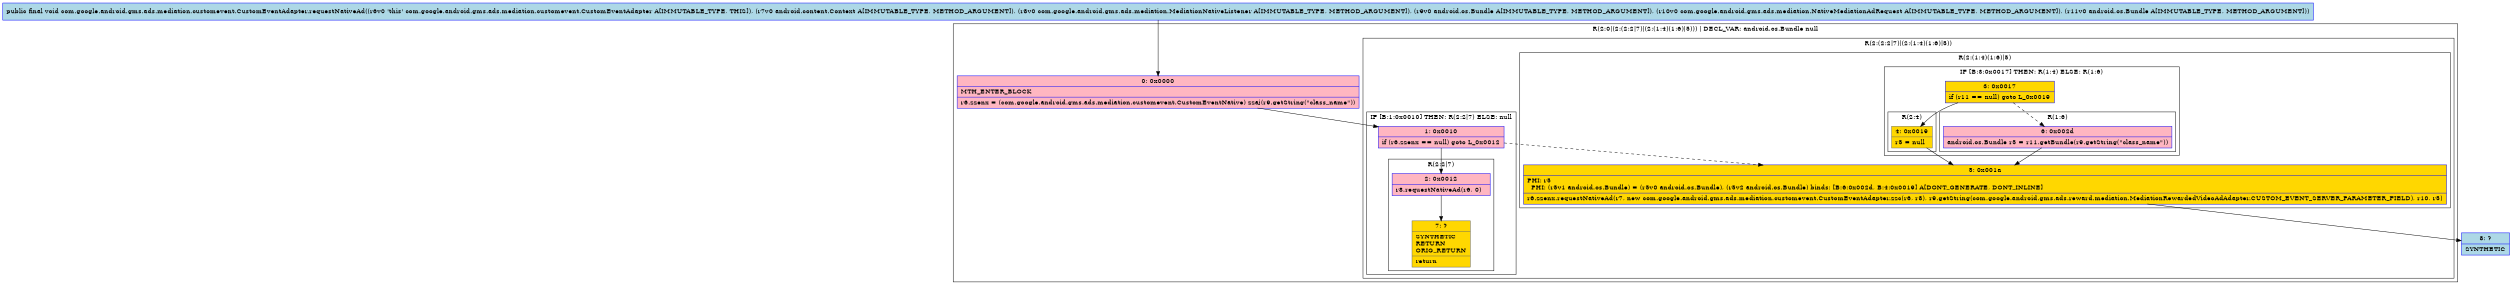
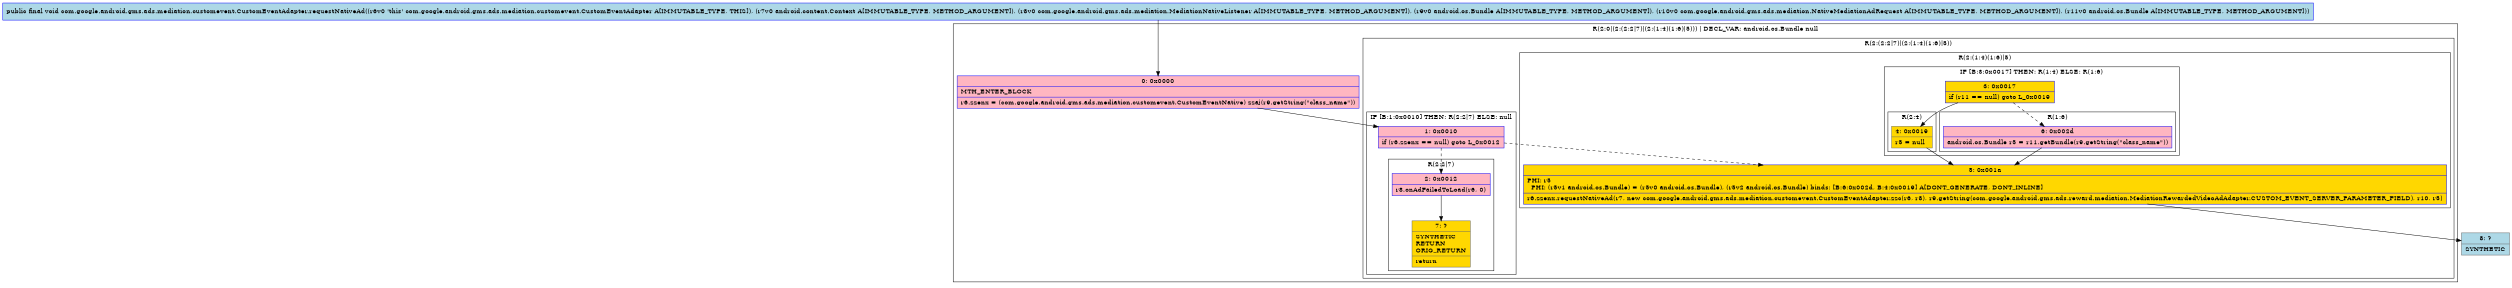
edge "1: 0x0010" -> "2: 0x0012": style solid -> dashed
node "2: 0x0012": text "r8.requestNativeAd(r6, 0)" -> "r8.onAdFailedToLoad(r6, 0)"
node "8: ?": color blue -> gray40
